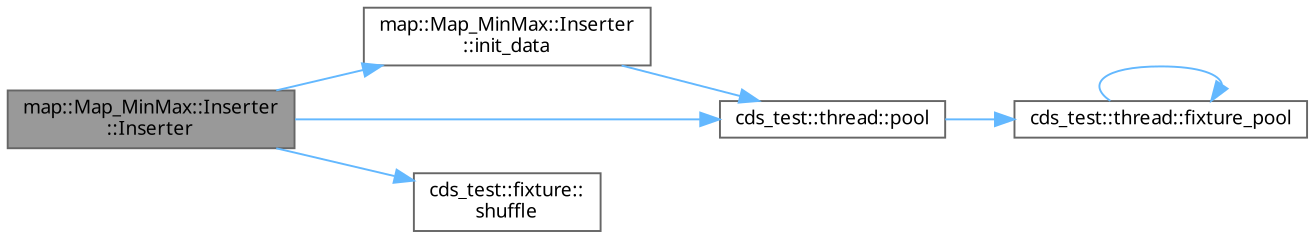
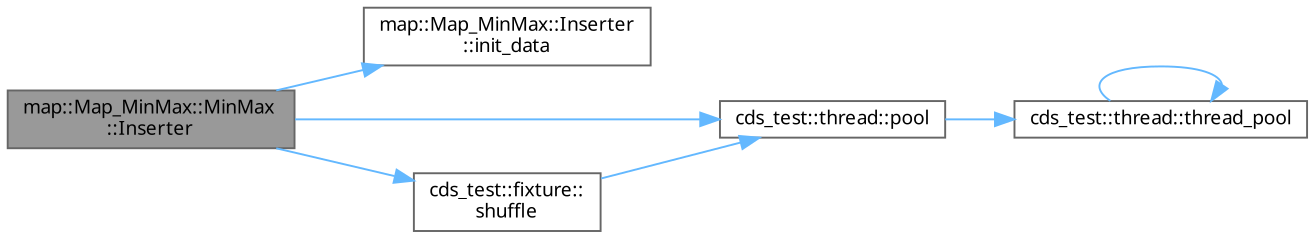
edge "map::Map_MinMax::Inserter ::init_data" -> "cds_test::thread::pool": now "cds_test::fixture:: shuffle" -> "cds_test::thread::pool"
node "map::Map_MinMax::Inserter ::Inserter": label "map::Map_MinMax::Inserter ::Inserter" -> "map::Map_MinMax::MinMax ::Inserter"
node "cds_test::thread::fixture_pool": label "cds_test::thread::fixture_pool" -> "cds_test::thread::thread_pool"
